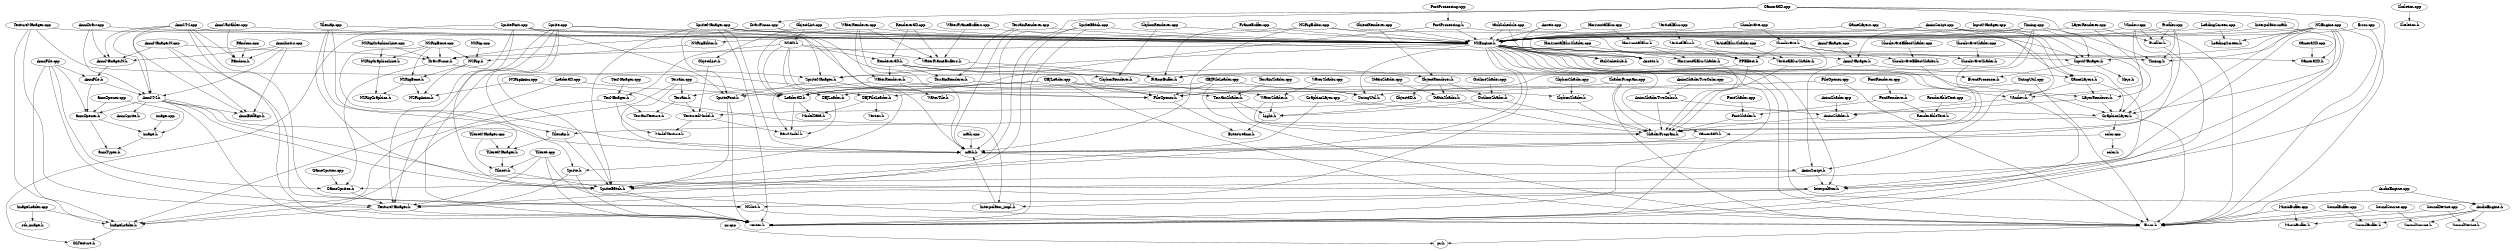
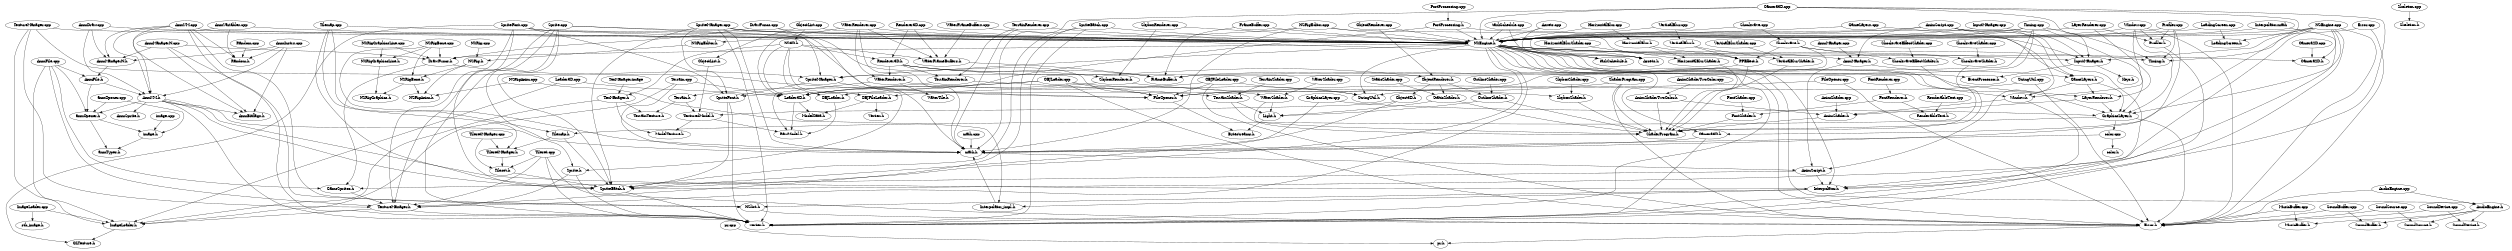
edge "Camera3D.cpp" -> "DrawFuncs.cpp": now "Camera3D.cpp" -> "NSEngine.h"
edge "NSRigBone.cpp" -> "NSRig.h": removed
node "TexManager.cpp": label "TexManager.cpp" -> "TexManager.image"
edge "Terrain.cpp" -> "Terrain.h": removed
edge "Object3D.h" -> "math.h": added
node "GameSprites.cpp": removed
